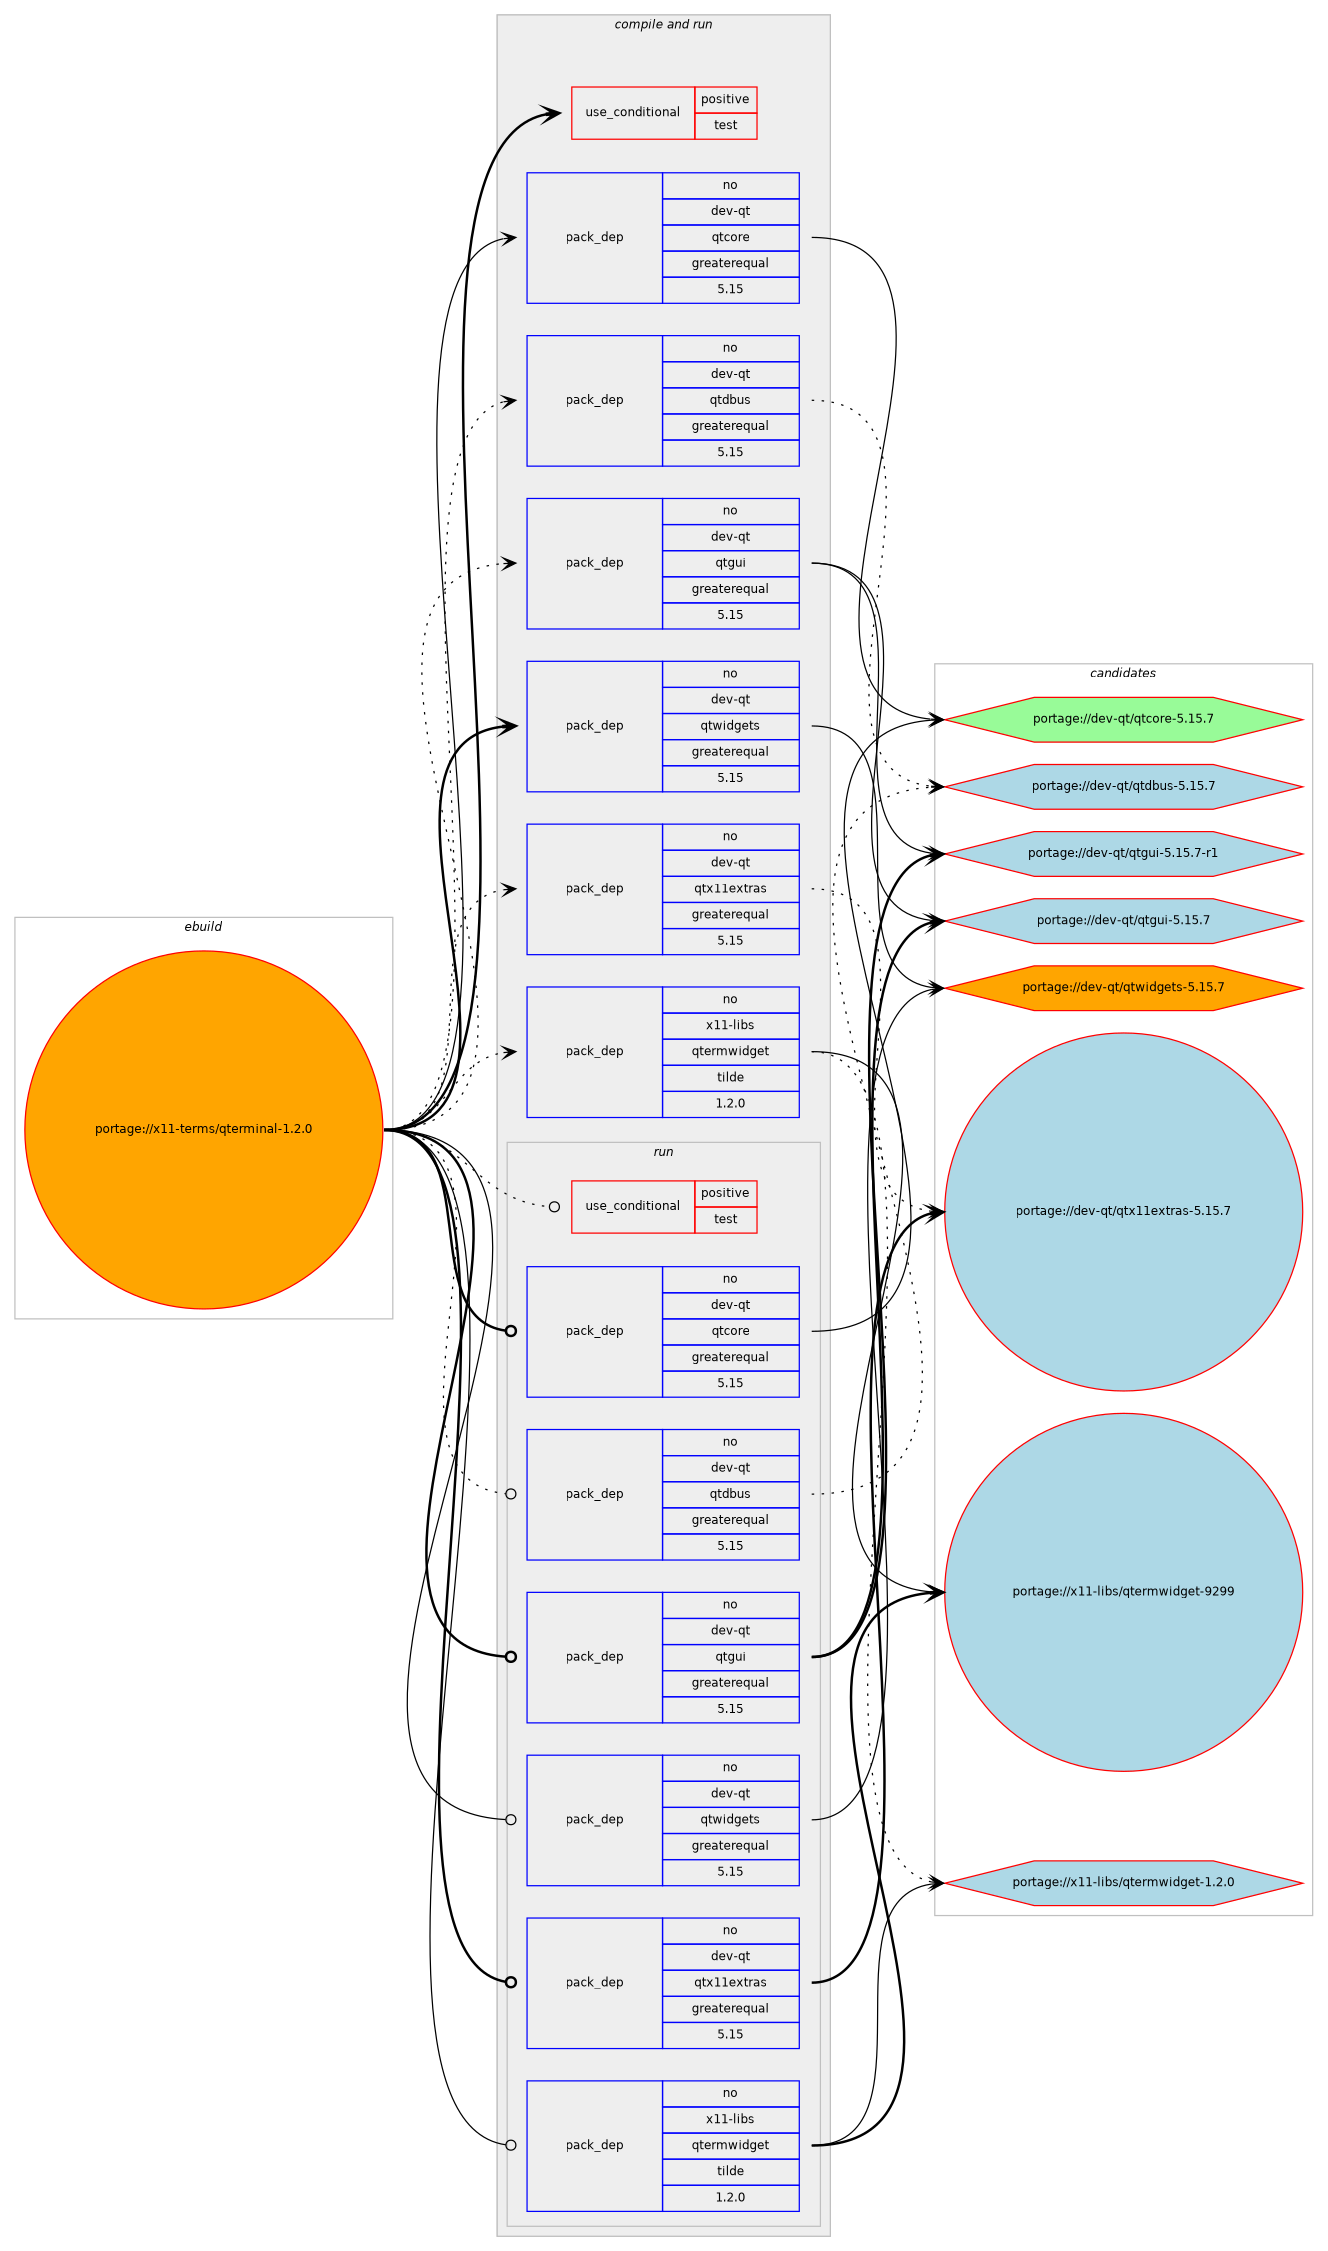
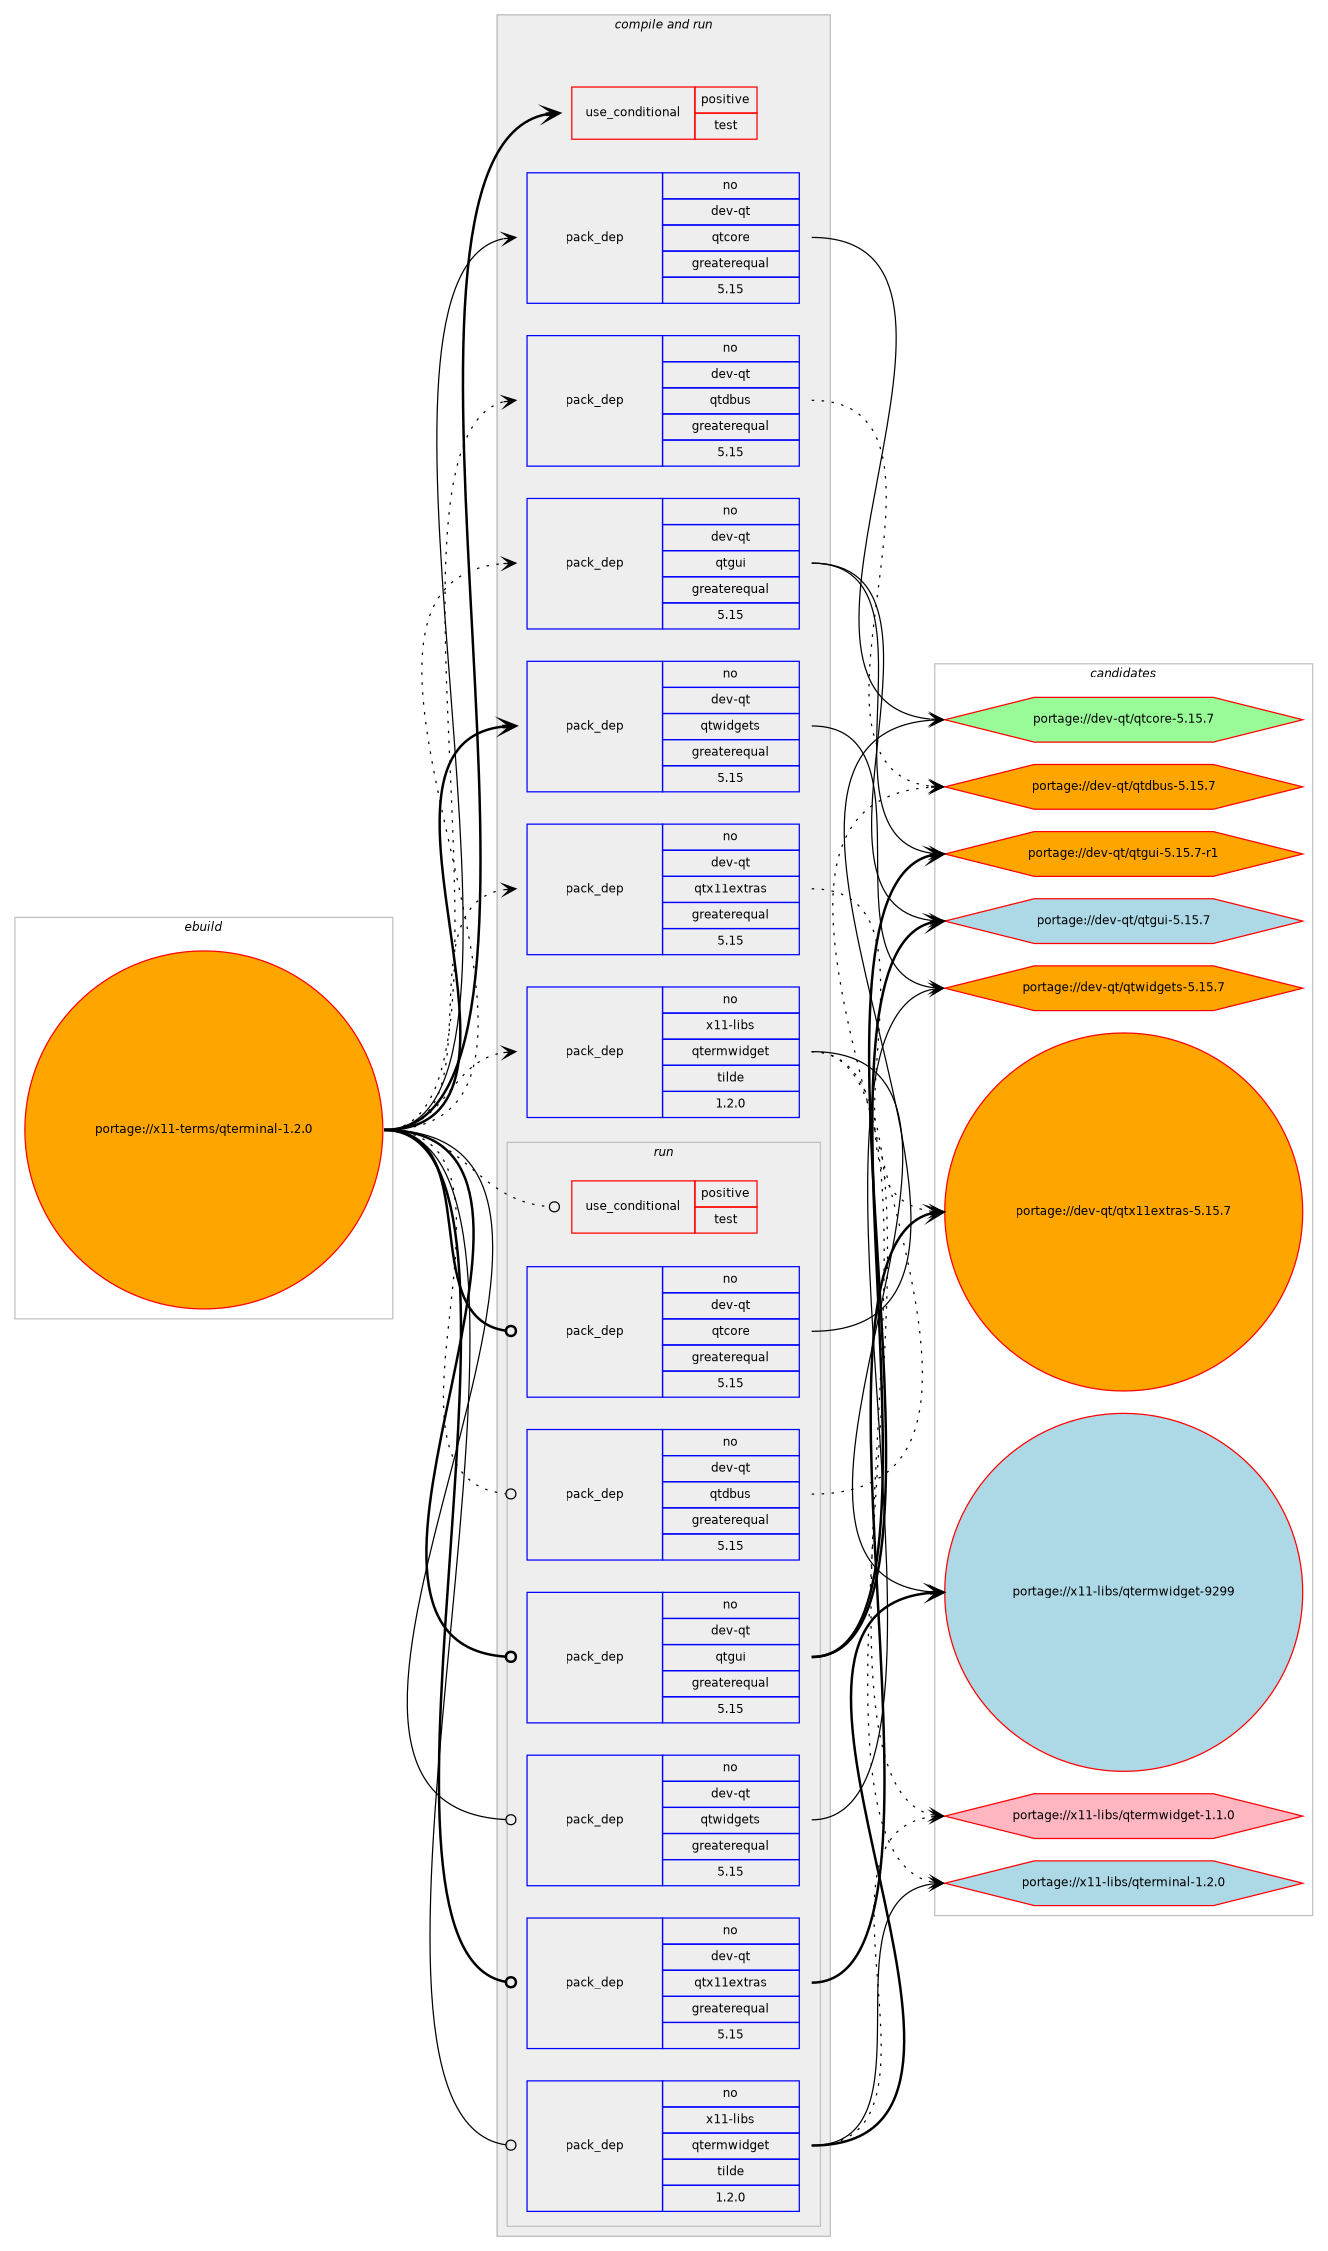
node "portage://dev-qt/qtdbus-5.15.7": fillcolor lightblue -> orange
node "portage://dev-qt/qtgui-5.15.7-r1": fillcolor lightblue -> orange
node "portage://dev-qt/qtx11extras-5.15.7": fillcolor lightblue -> orange
node "portage://x11-libs/qtermwidget-1.1.0": added
node "portage://x11-libs/qtermwidget-1.2.0": label "portage://x11-libs/qtermwidget-1.2.0" -> "portage://x11-libs/qterminal-1.2.0"
